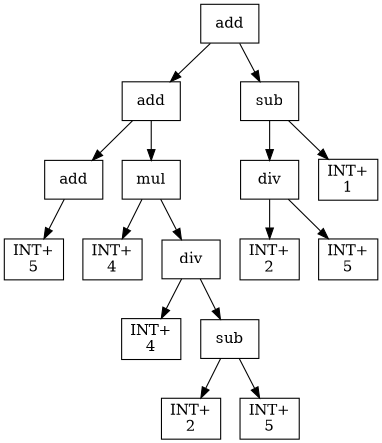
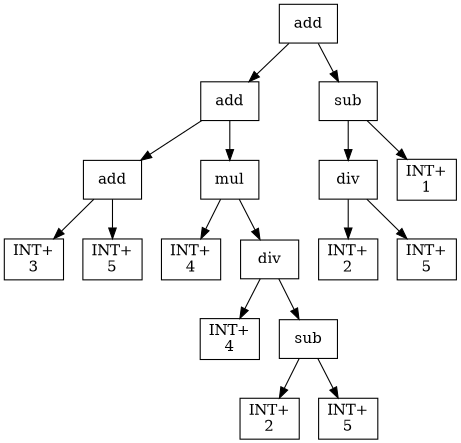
node "INT+ 3": added
